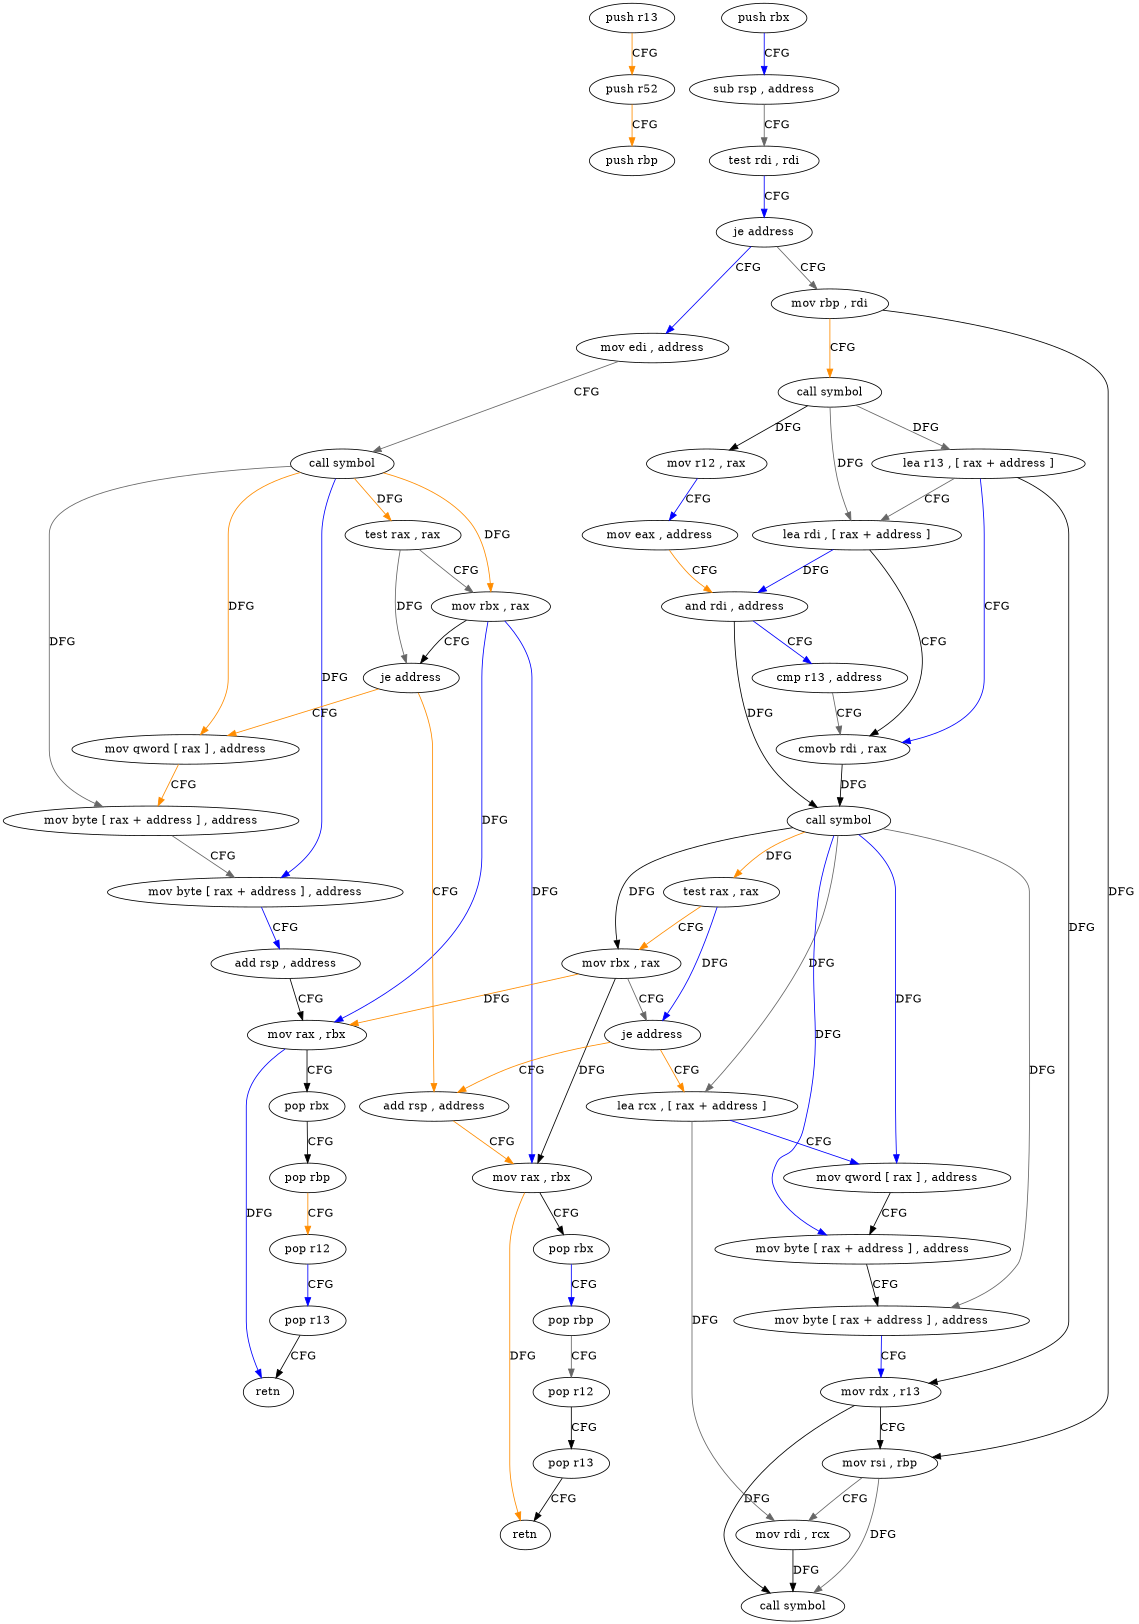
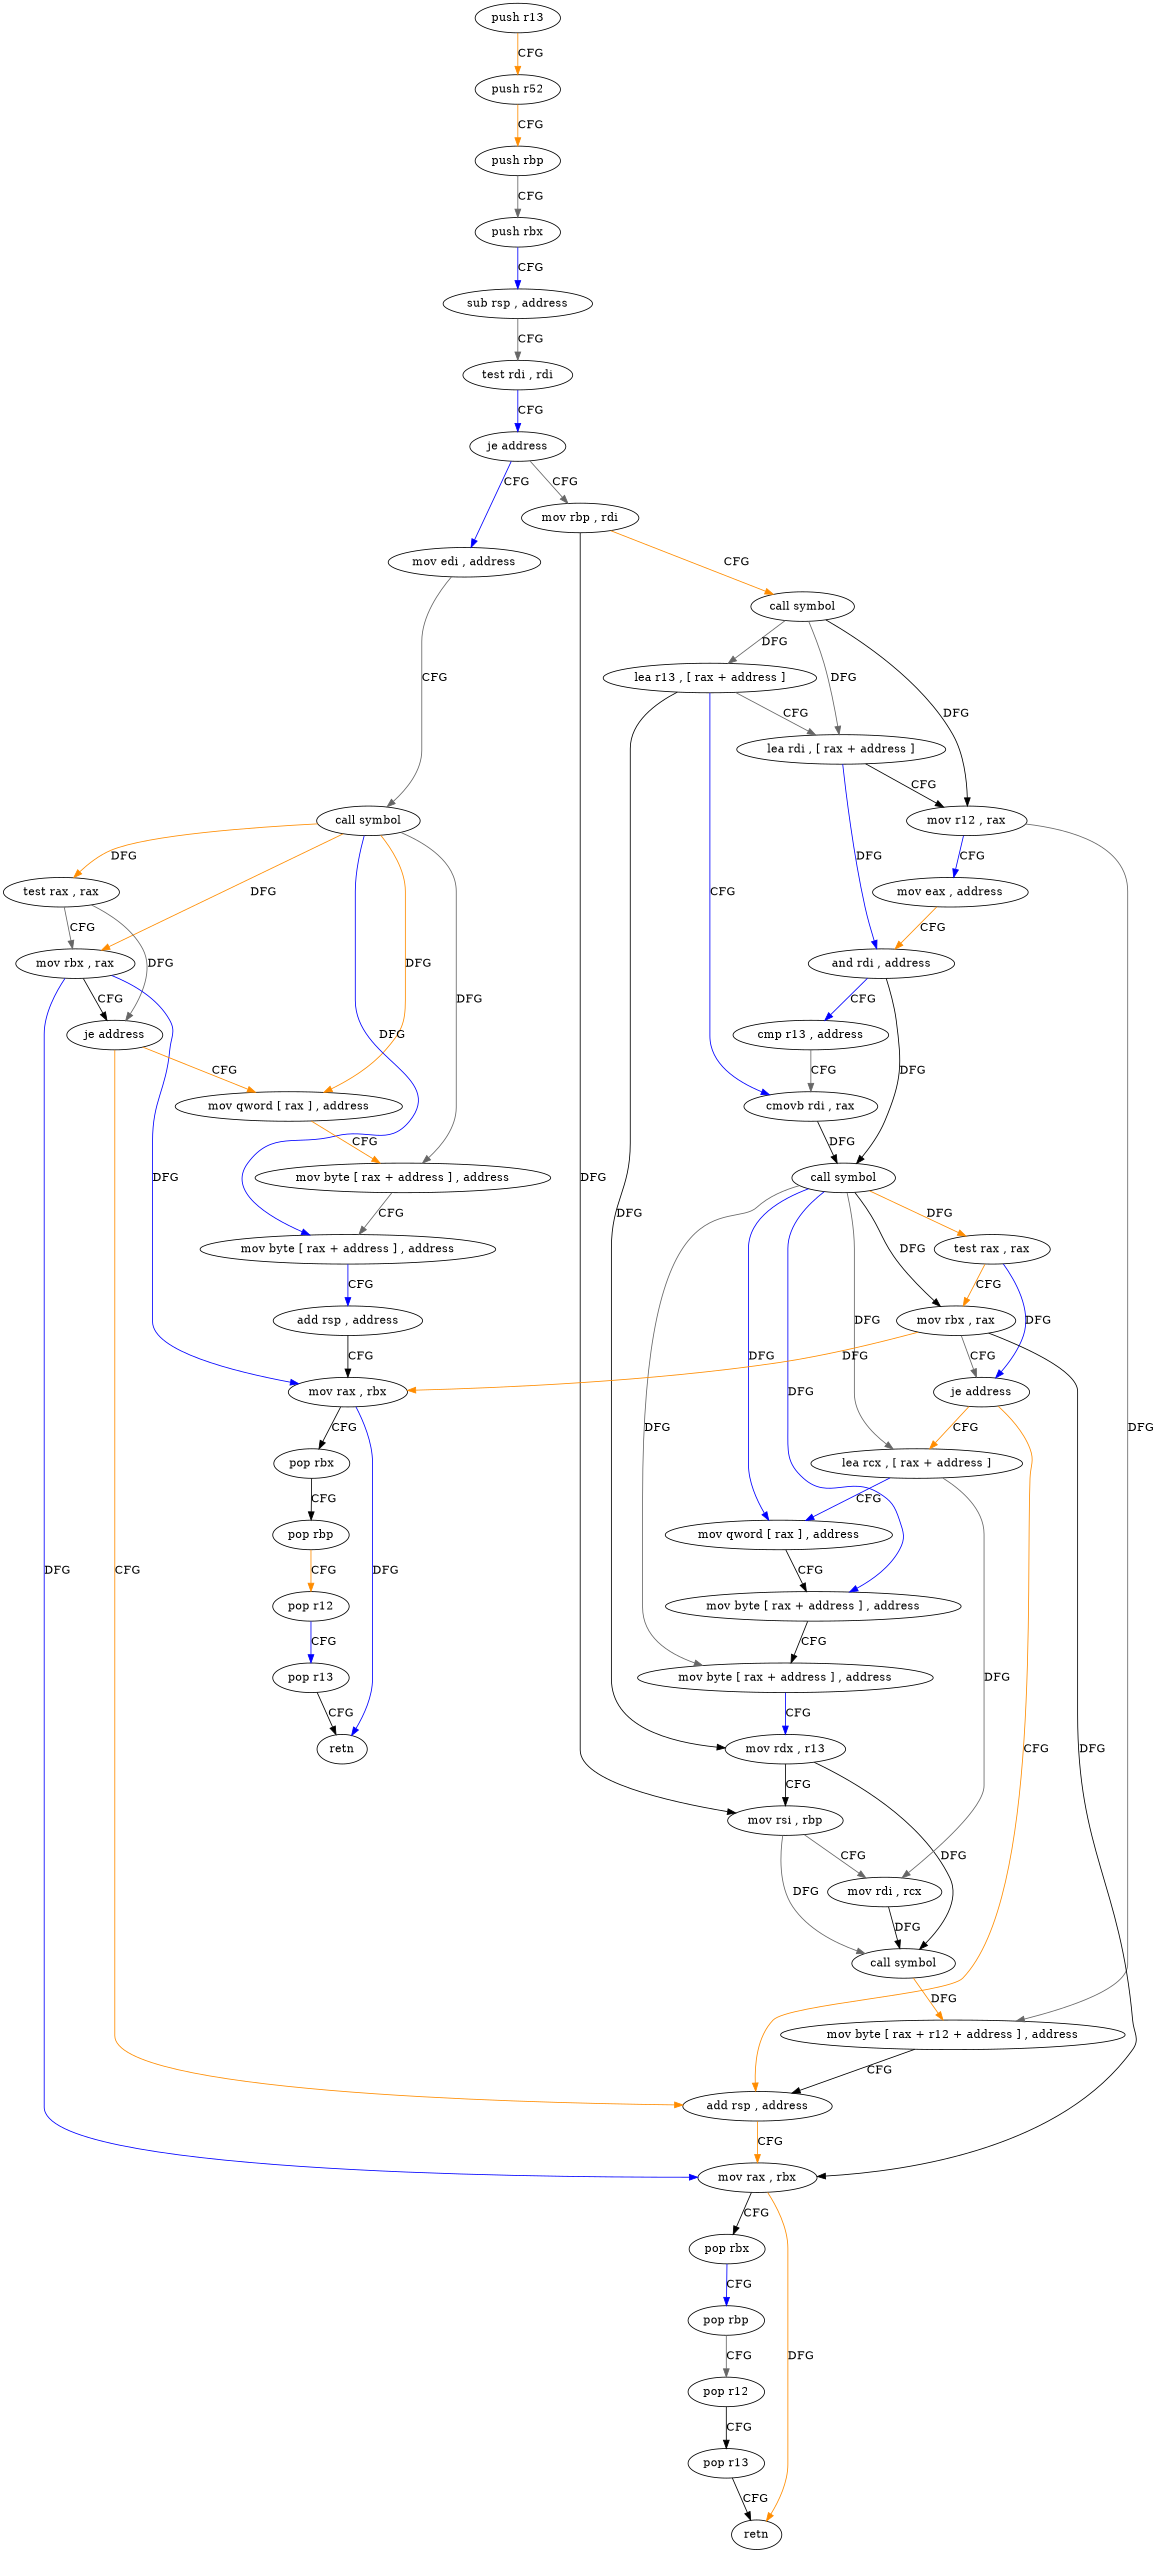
edge "push rbp" -> "push rbx": added, label "CFG"
edge "lea rdi , [ rax + address ]" -> "cmovb rdi , rax": now "lea rdi , [ rax + address ]" -> "mov r12 , rax"
node "mov byte [ rax + r12 + address ] , address": added
